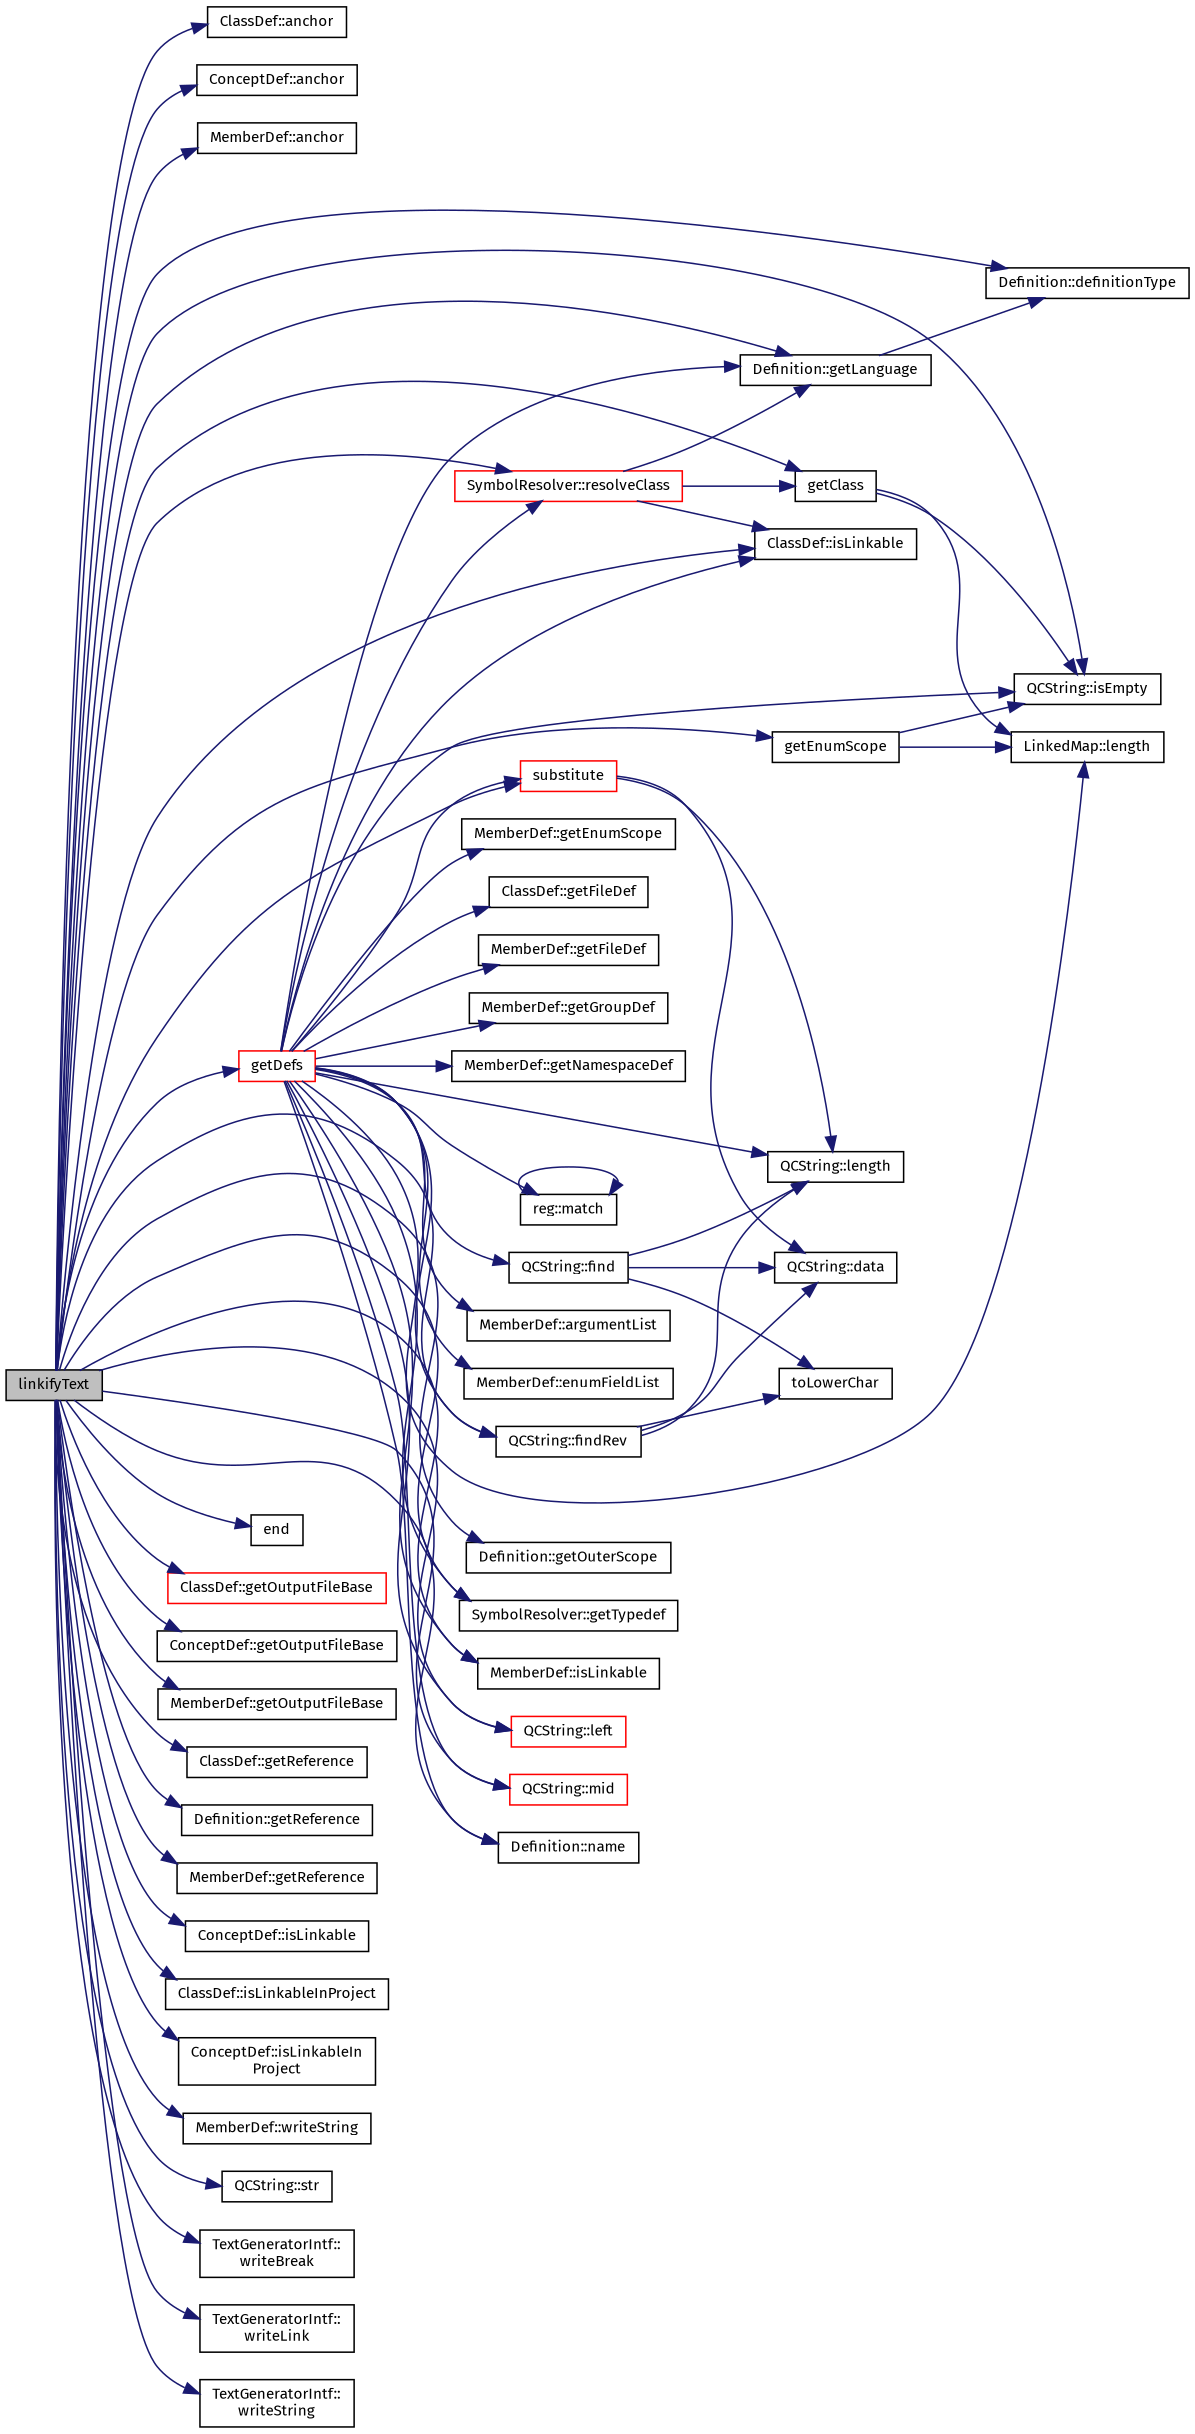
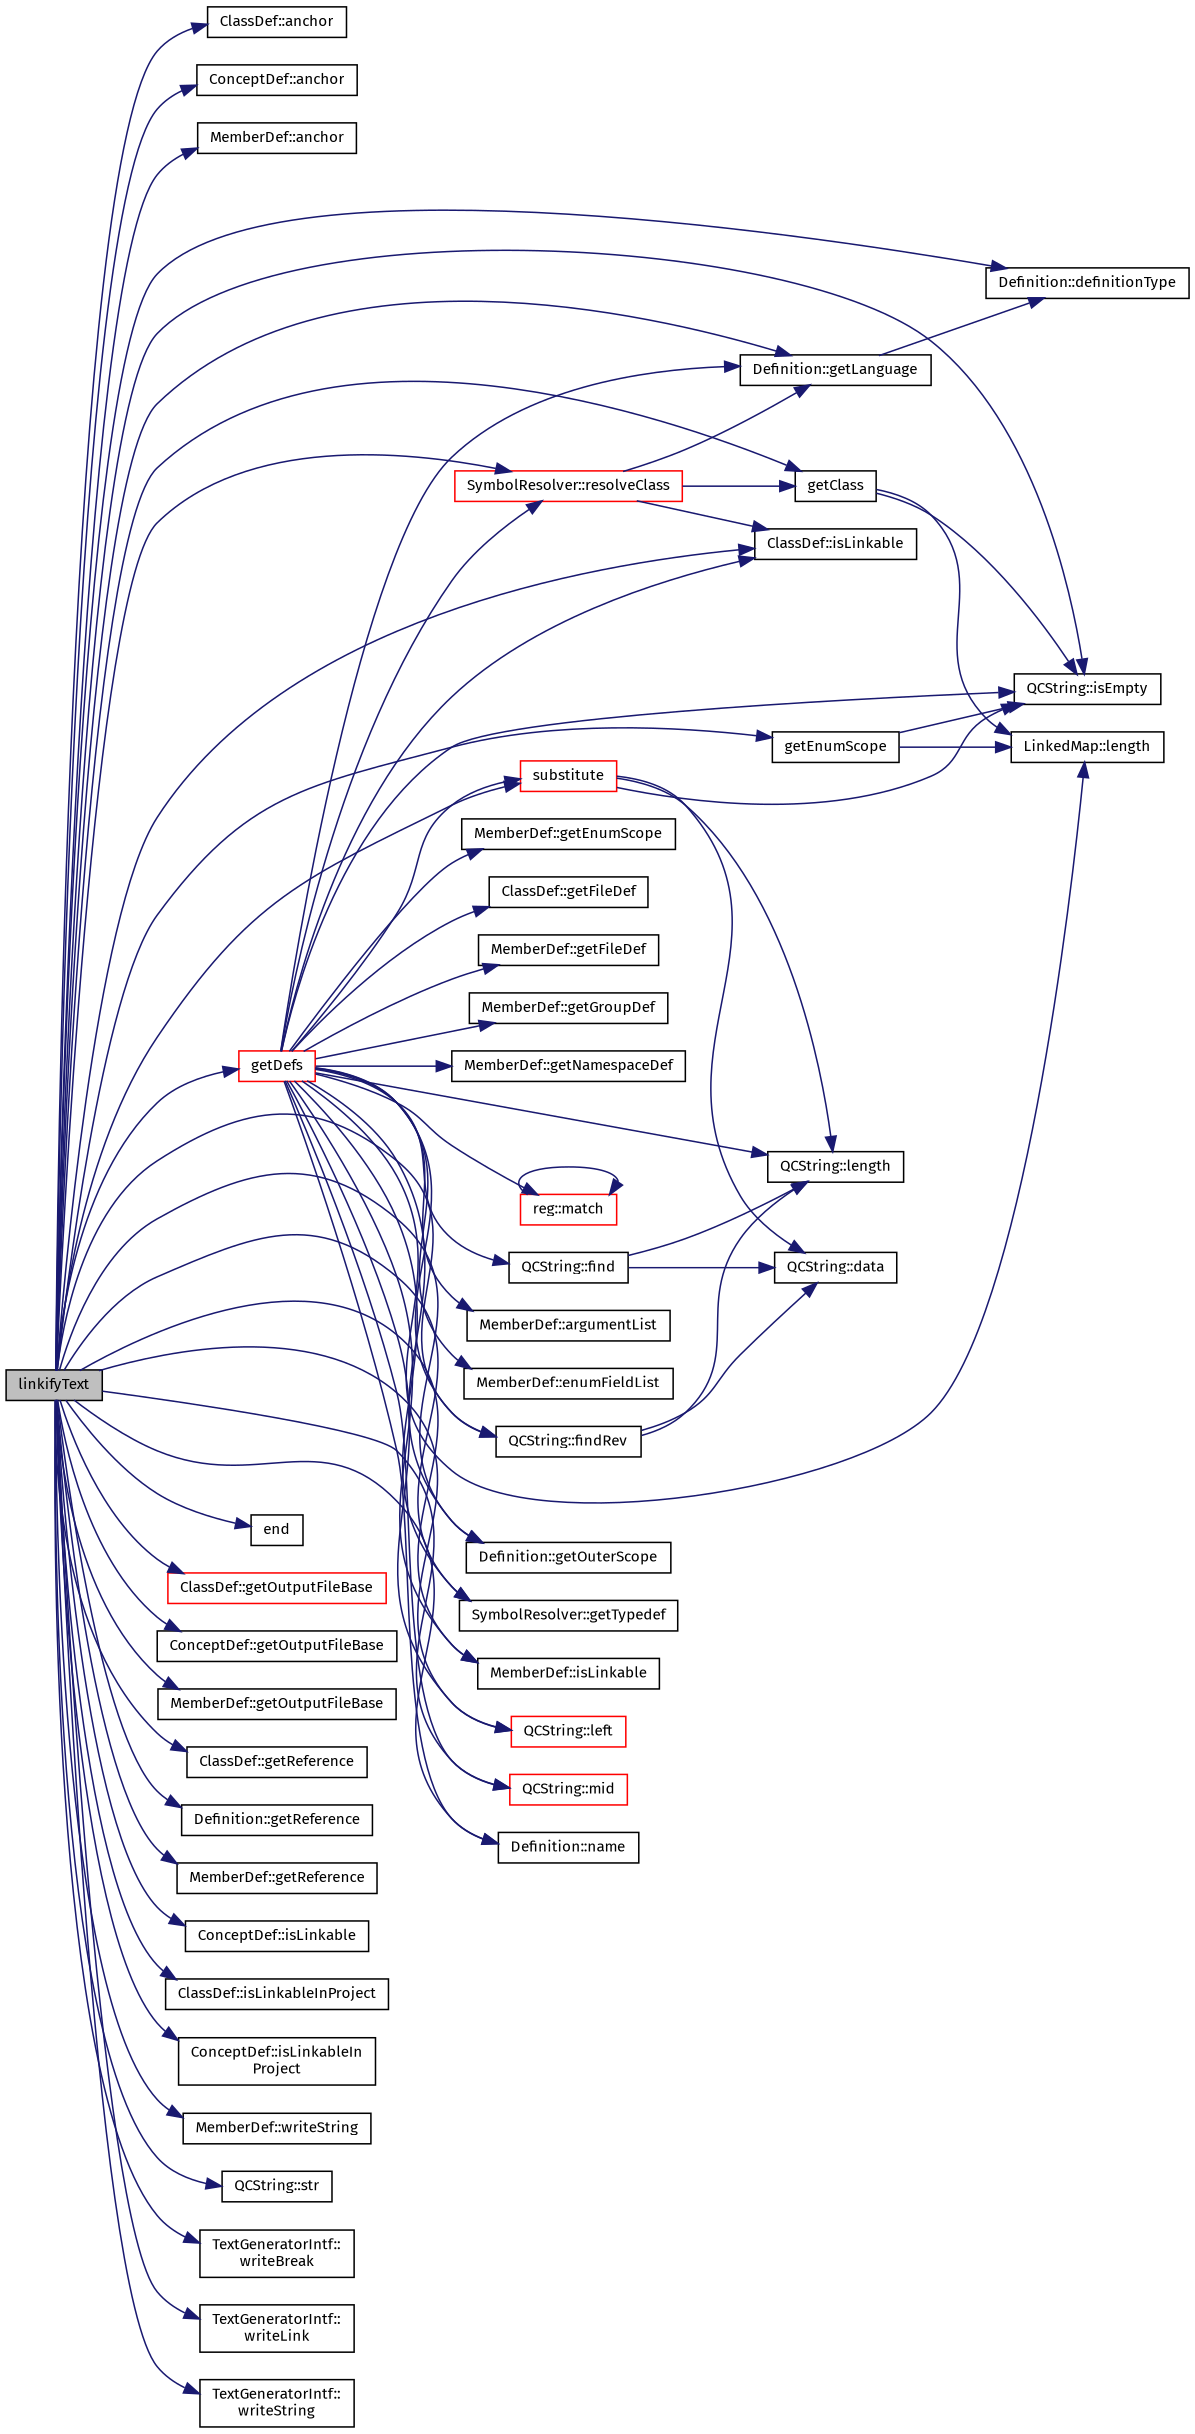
edge "substitute" -> "QCString::isEmpty": added
node "reg::match": color black -> red
edge "getDefs" -> "Definition::getOuterScope": added
node "toLowerChar": removed
